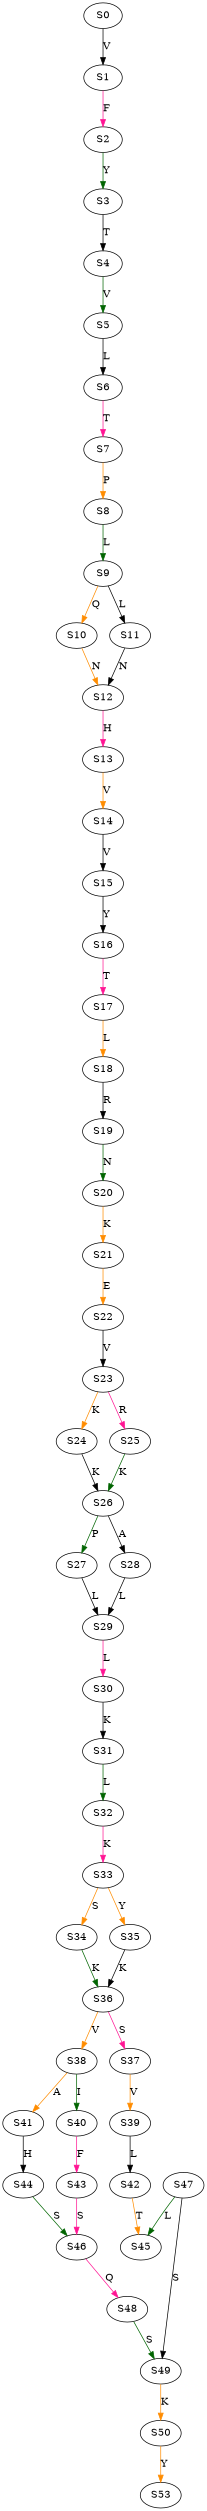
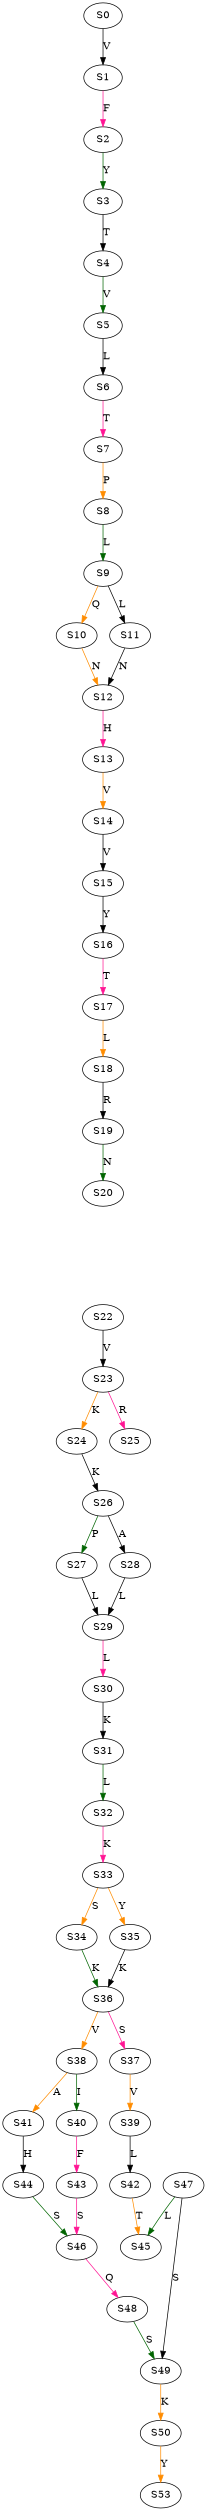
node "S21": removed
edge "S25" -> "S26": removed, label "K"
